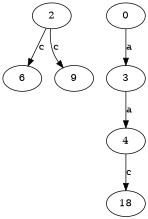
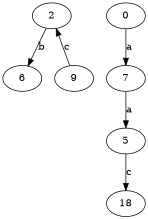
edge "2" -> "9": reversed
edge "2" -> "6": label "c" -> "b"
node "3": label "3" -> "7"
node "4": label "4" -> "5"
